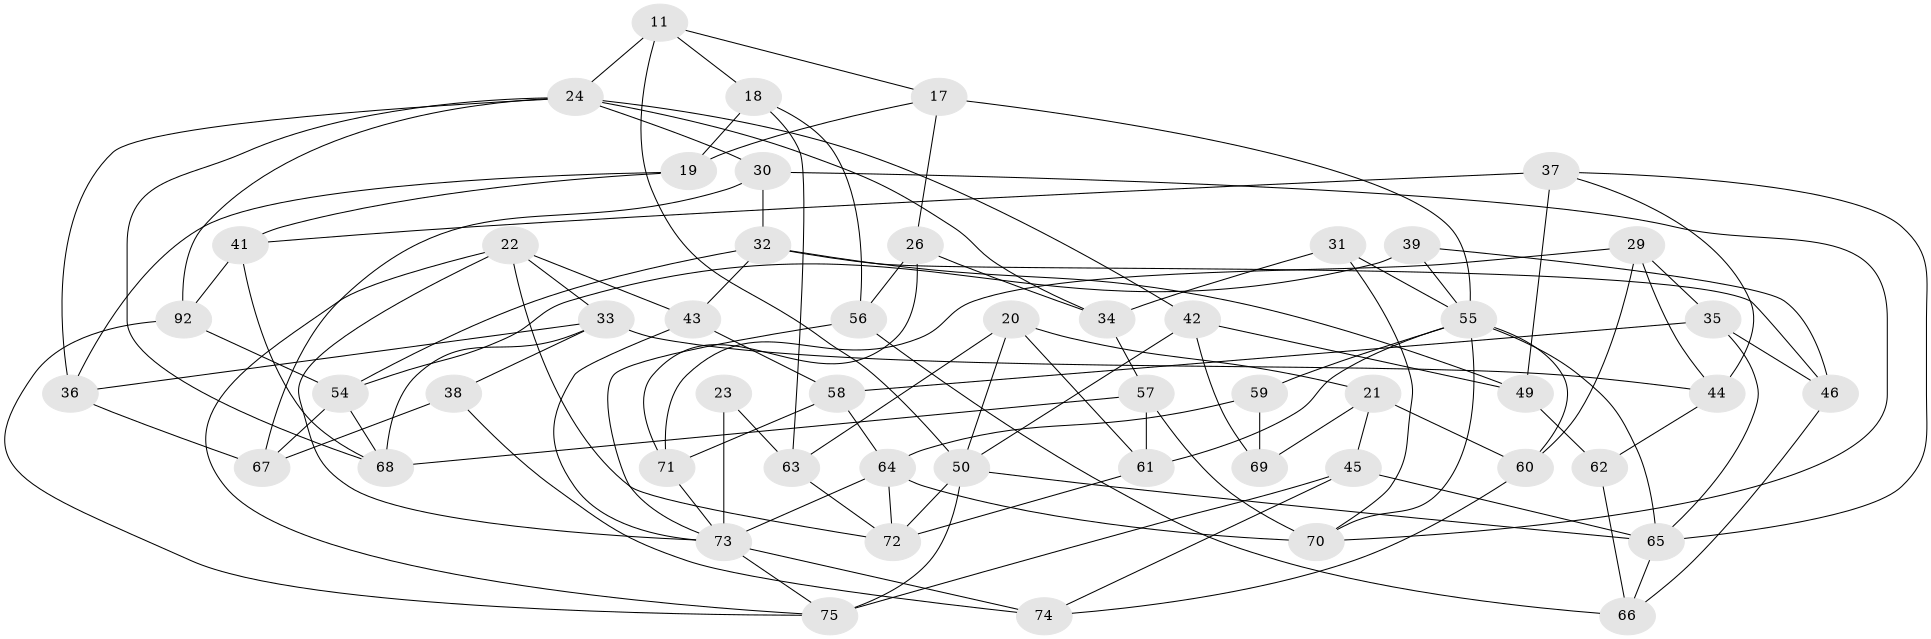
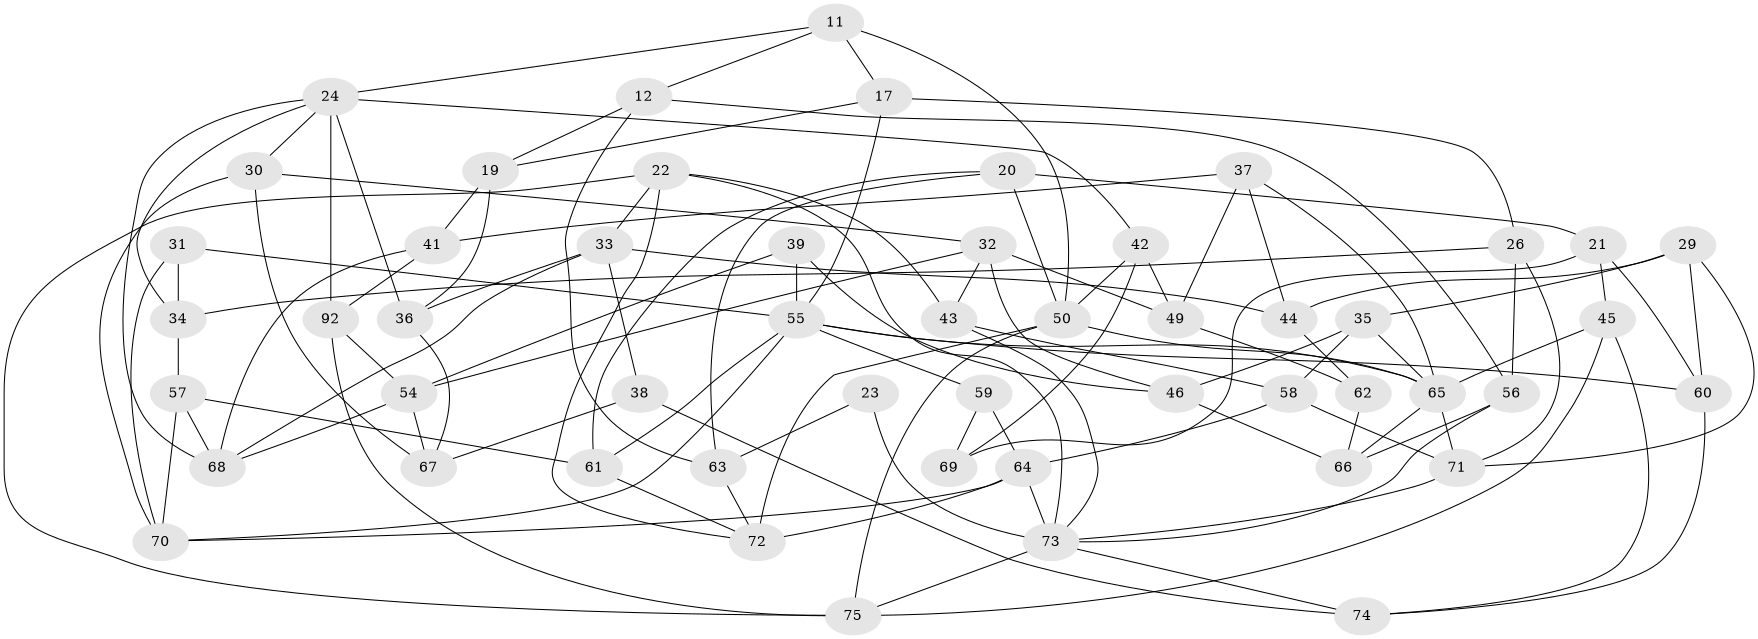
node "18": label "18" -> "12"
edge "65" -- "71": added
